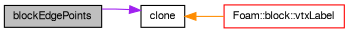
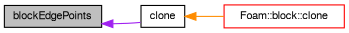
edge "blockEdgePoints" -> "clone": reversed
node "Foam::block::vtxLabel": label "Foam::block::vtxLabel" -> "Foam::block::clone"
